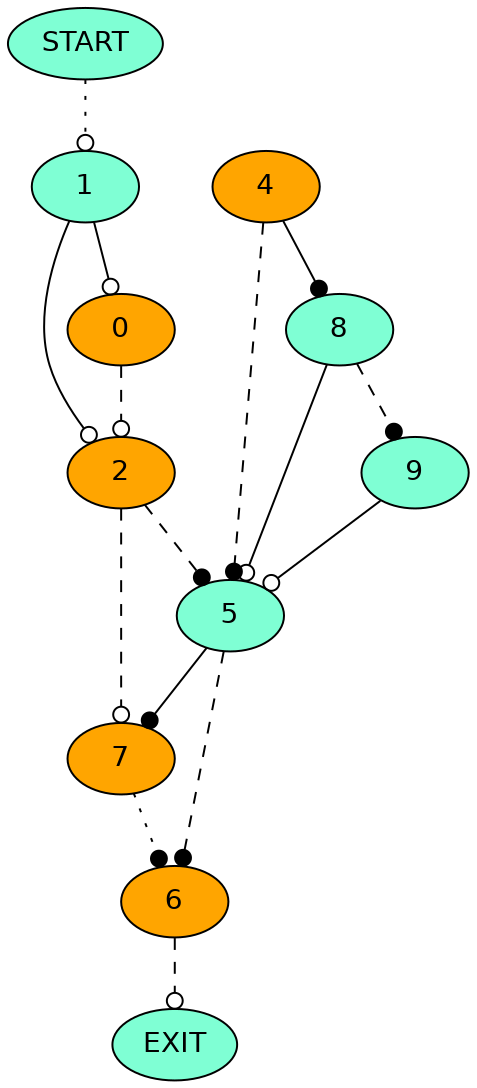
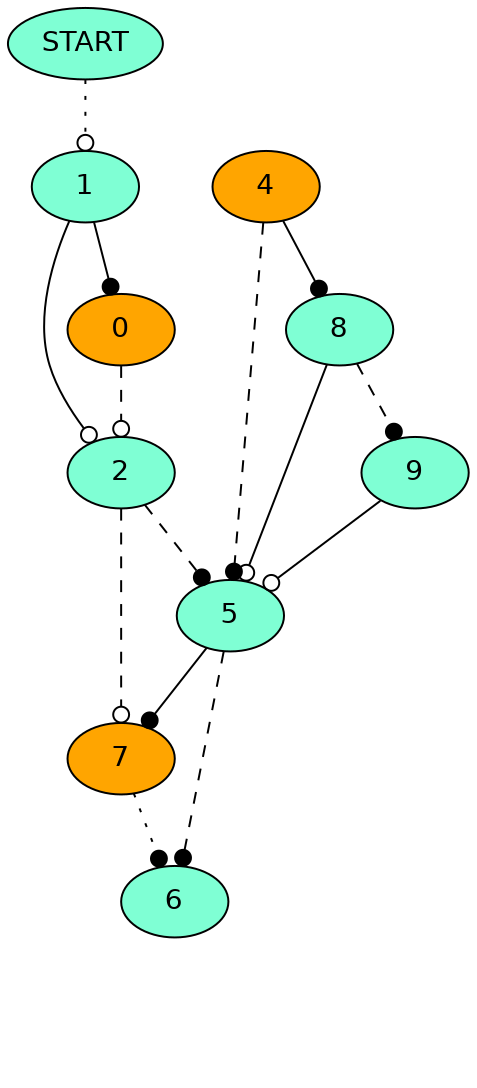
edge "1" -> "0": arrowhead odot -> dot
node "2": fillcolor orange -> aquamarine
node "6": fillcolor orange -> aquamarine
node "EXIT": removed
